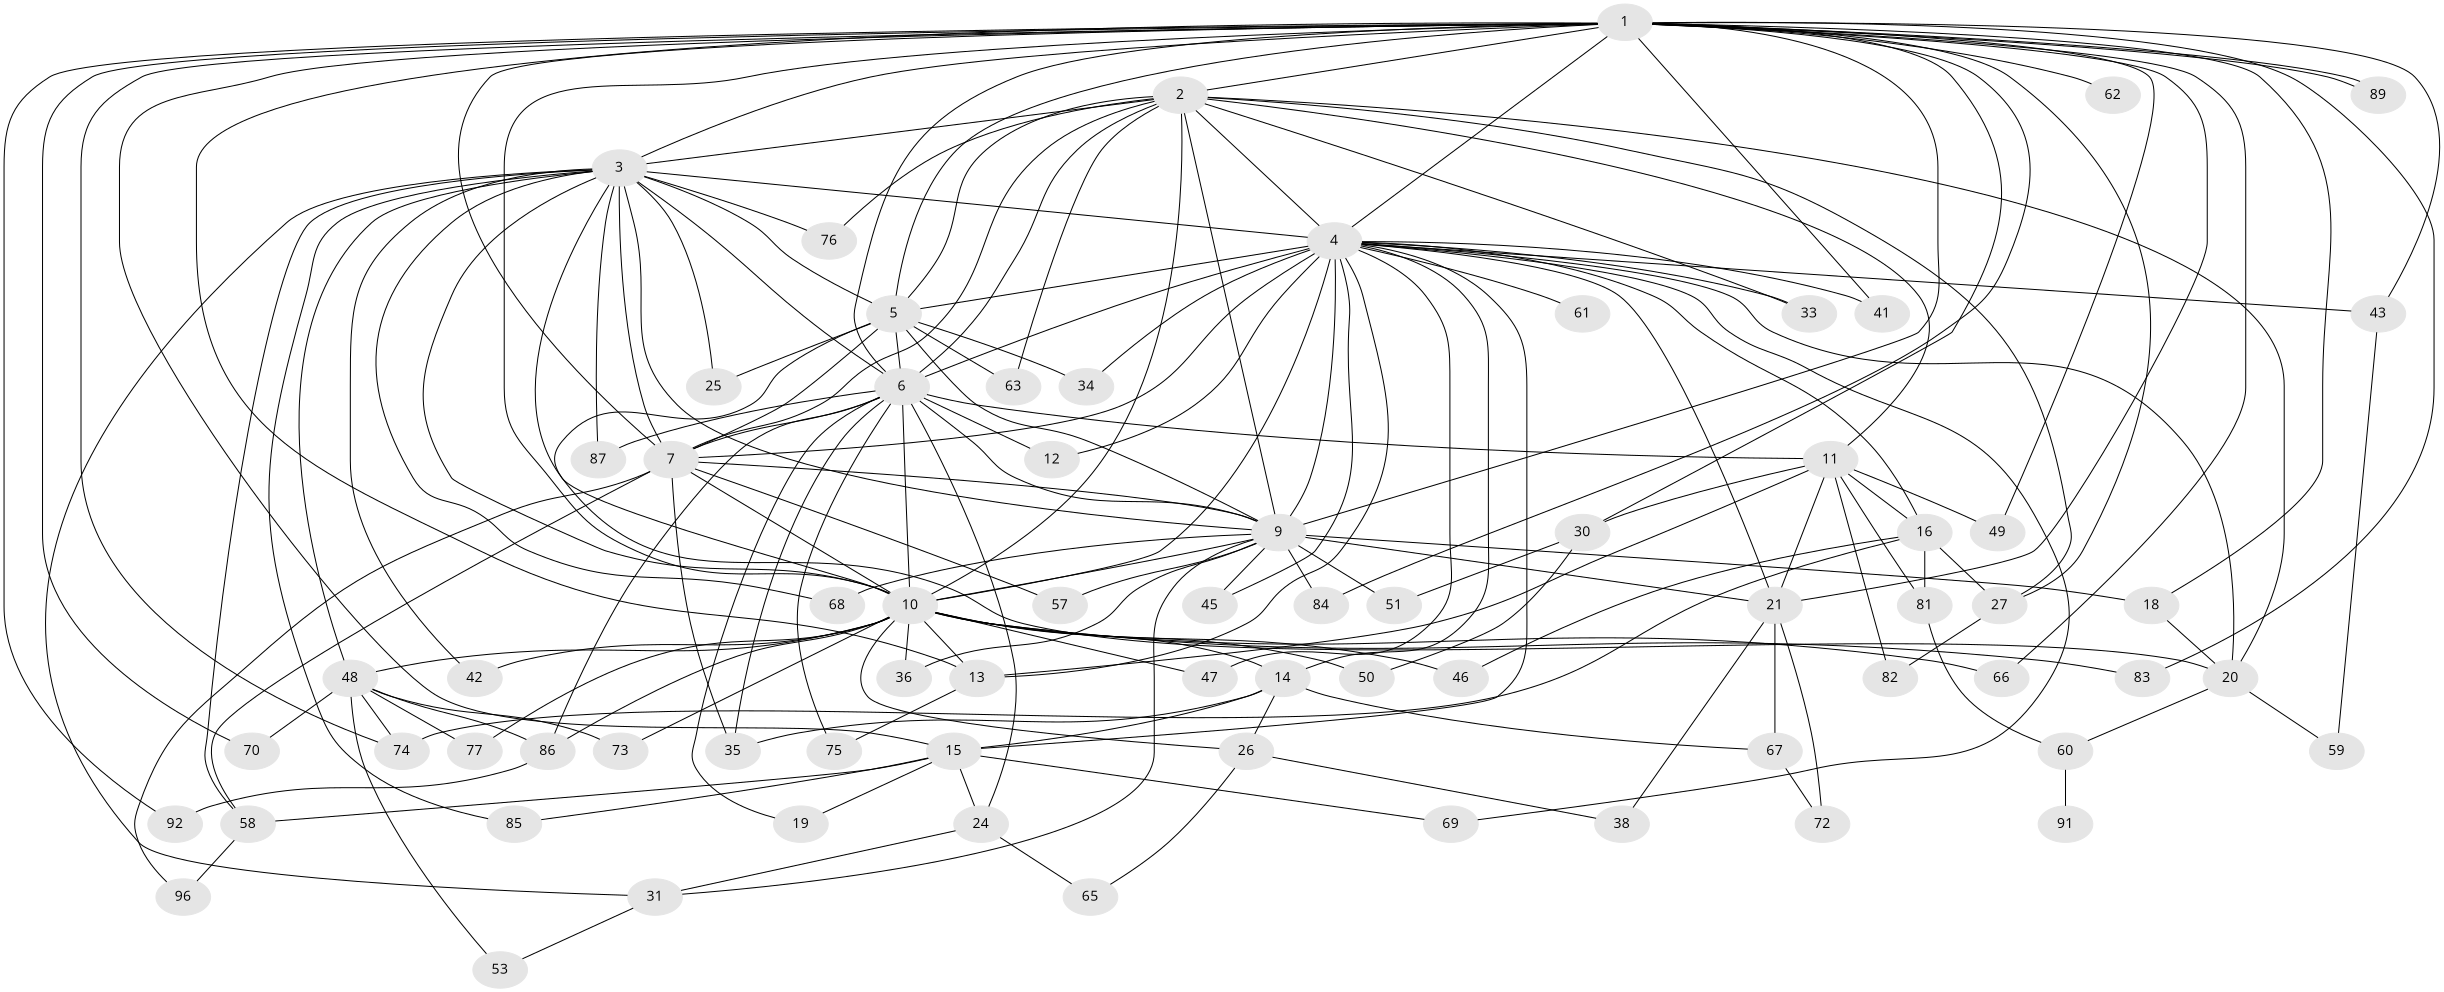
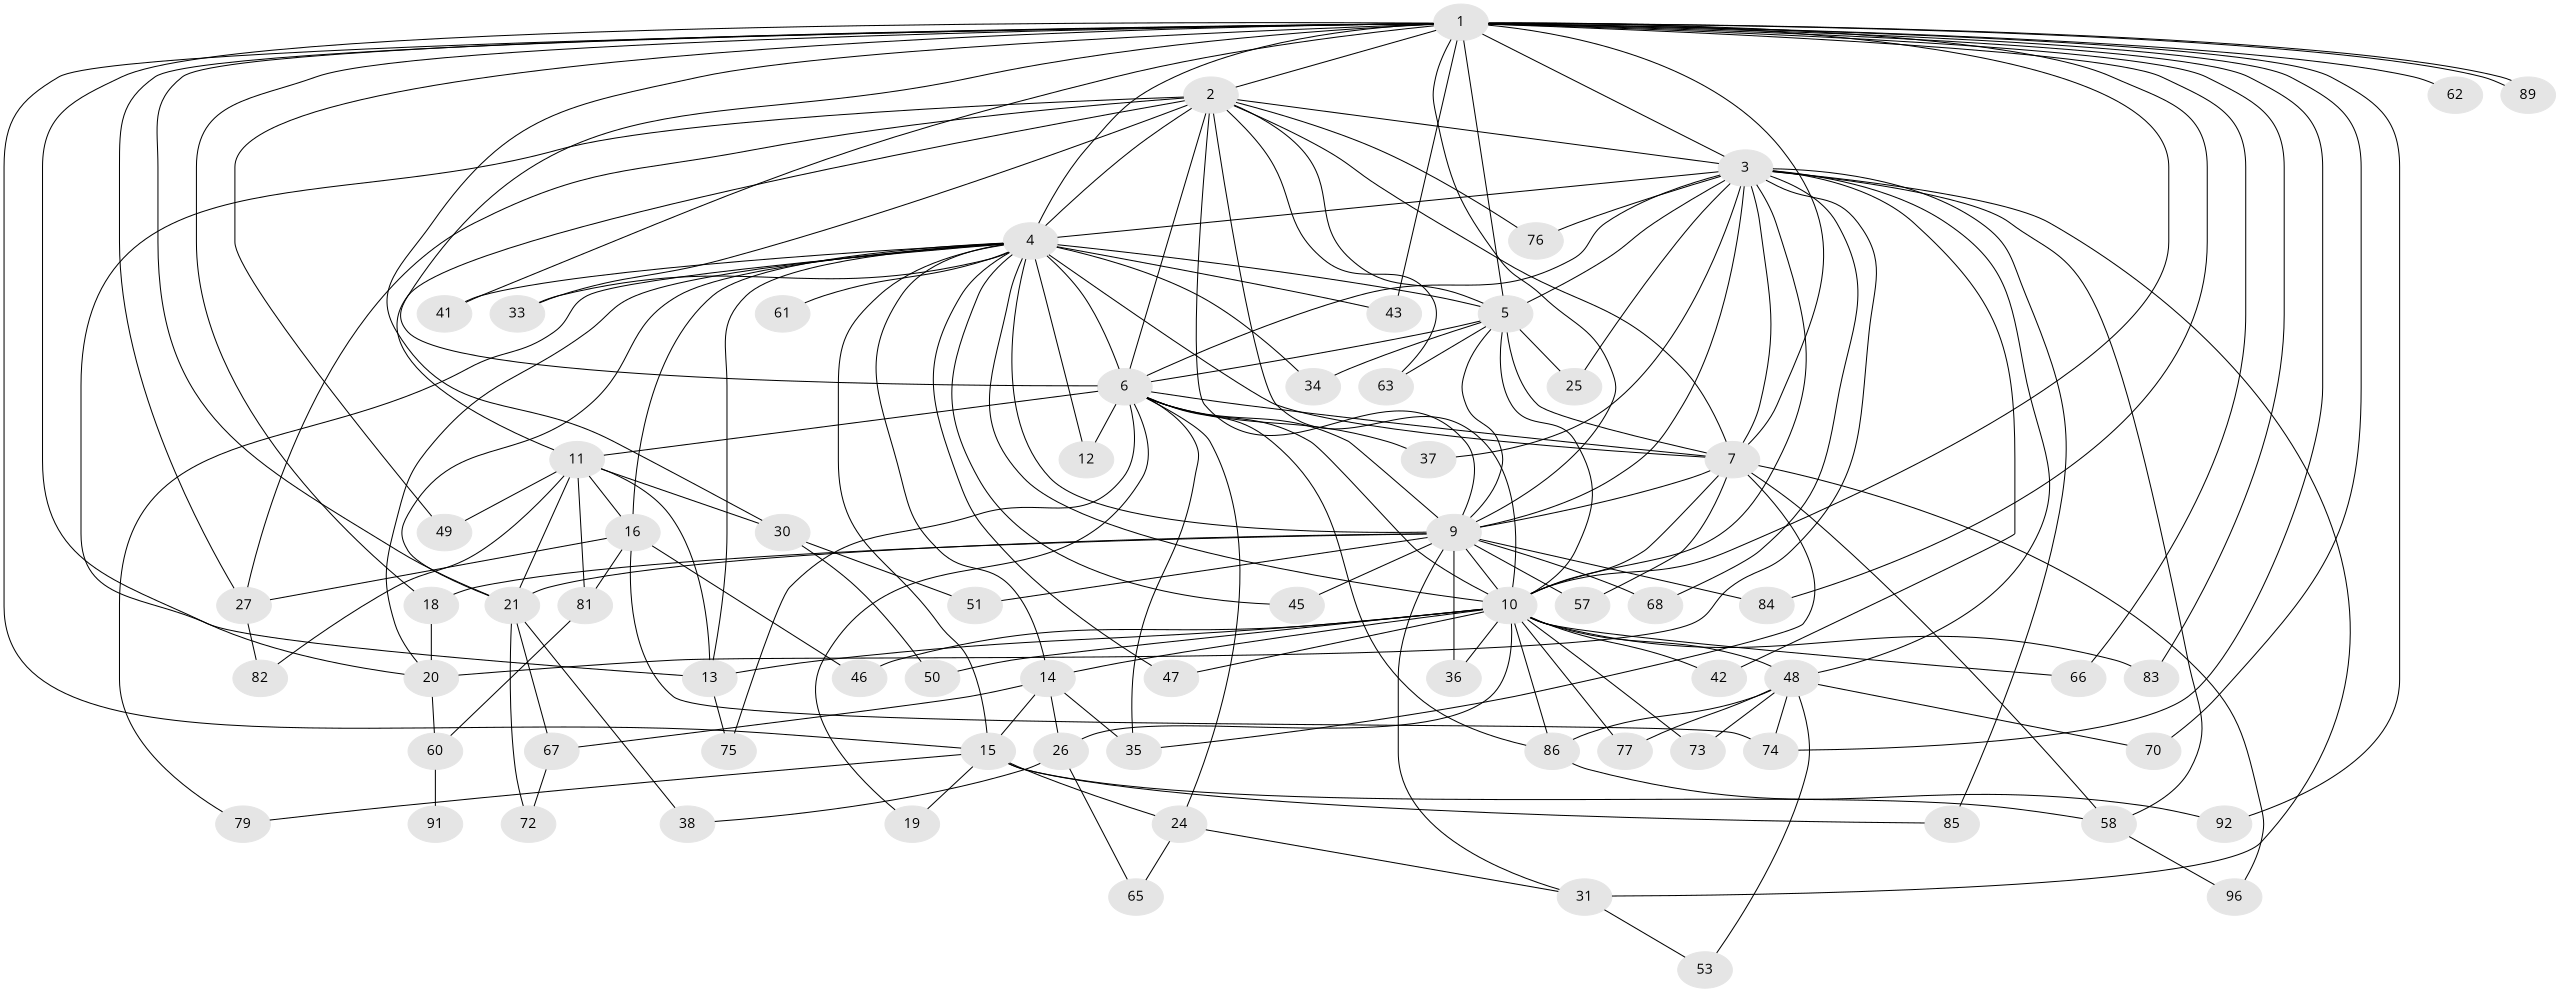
node "87": label "87" -> "37"
node "59": removed
node "69": label "69" -> "79"
